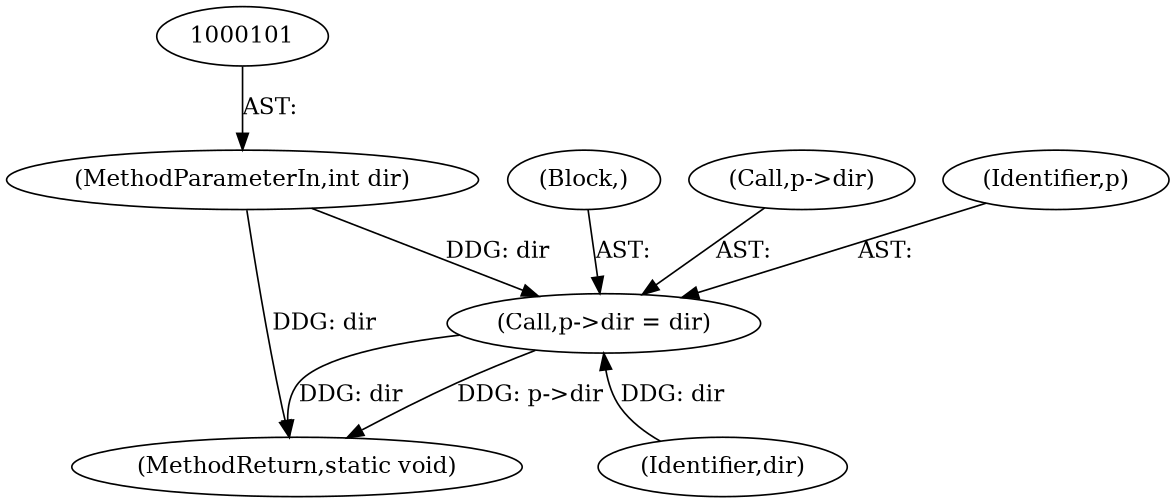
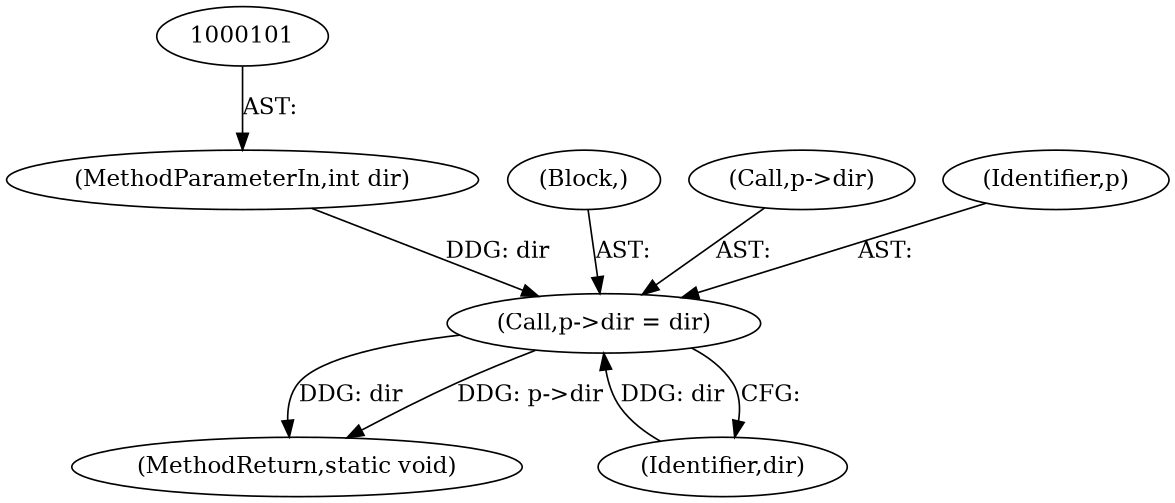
edge "(MethodParameterIn,int dir)" -> "(MethodReturn,static void)": removed, label "DDG: dir"
edge "(Call,p->dir = dir)" -> "(Identifier,dir)": added, label "CFG:"
